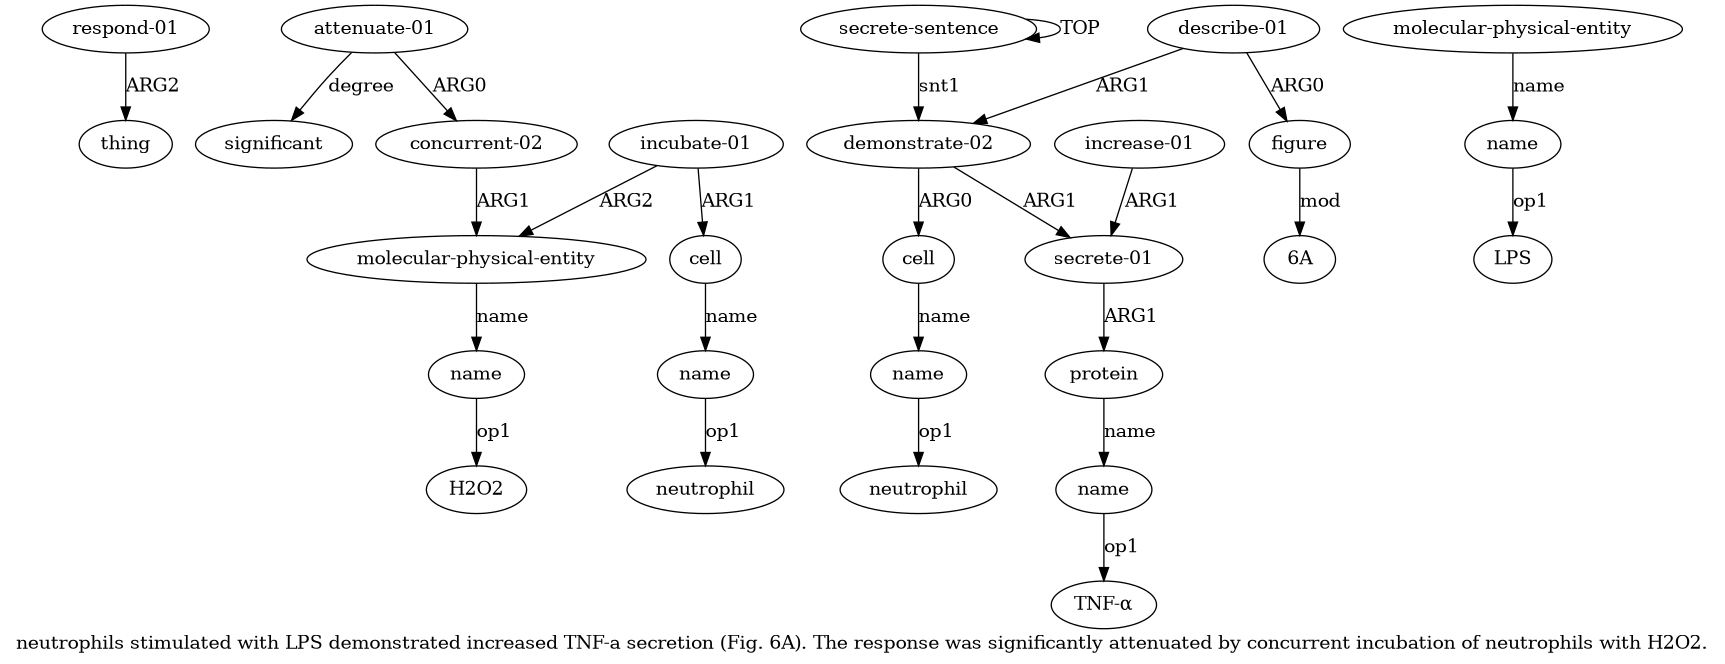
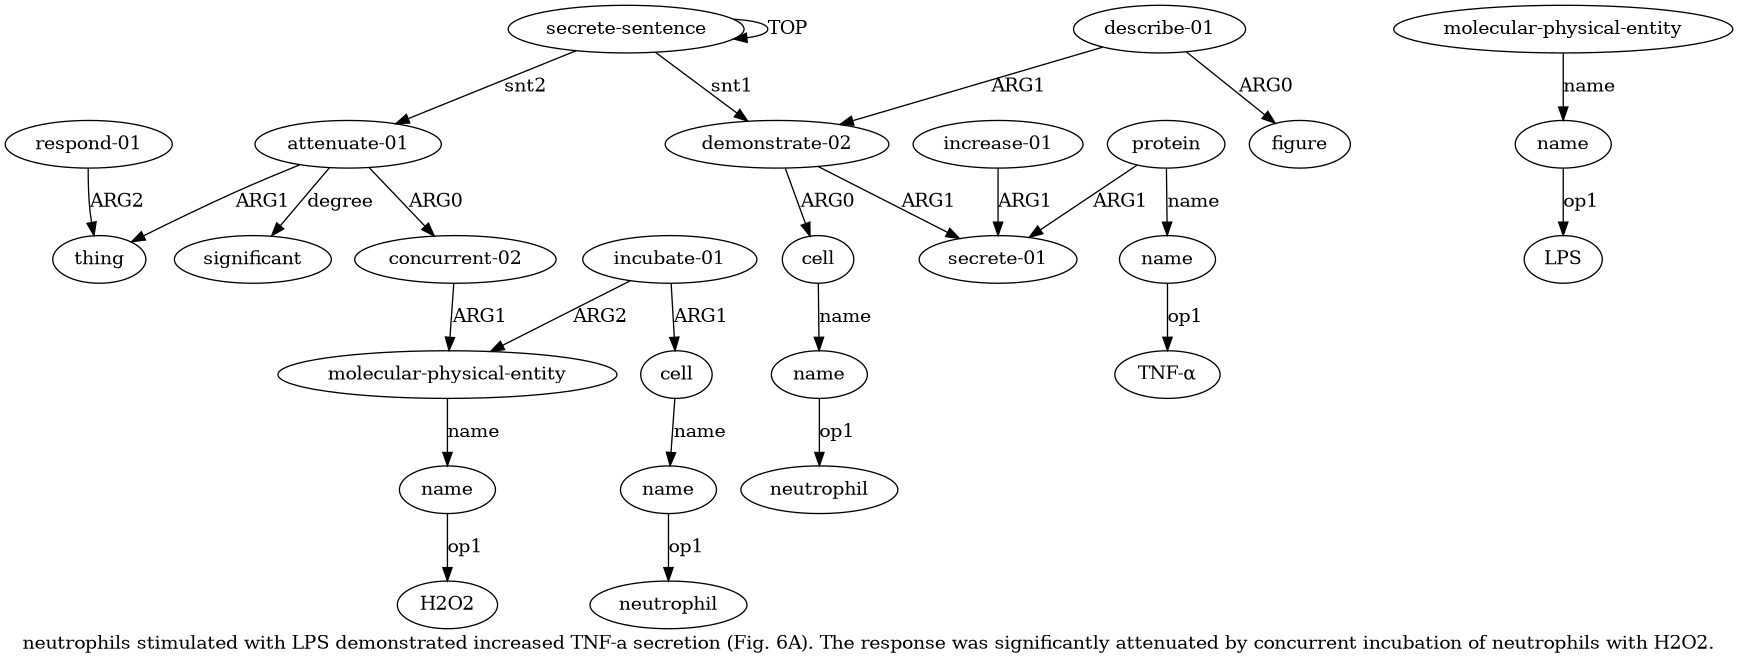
edge "secrete-sentence" -> "attenuate-01": added, label "snt2"
edge "attenuate-01" -> "thing": added, label "ARG1"
node "6A": removed
edge "secrete-01" -> "protein": reversed
